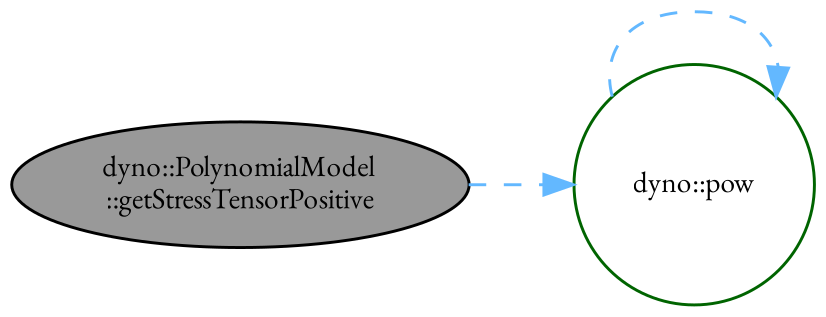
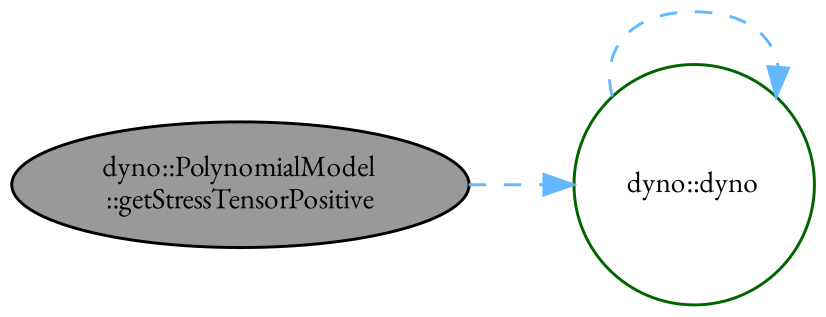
node "dyno::pow": label "dyno::pow" -> "dyno::dyno"
